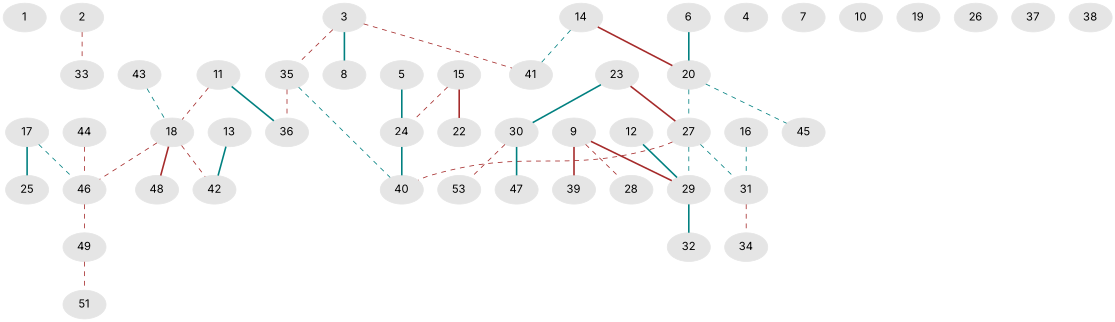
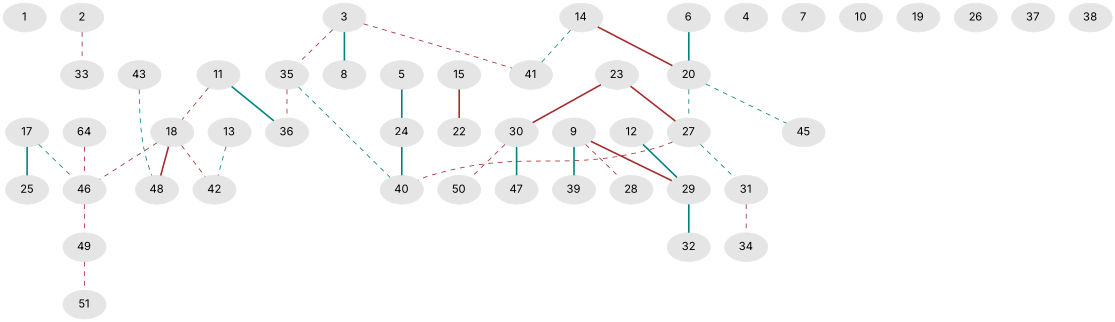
edge "43" -- "18": now "43" -- "48"
edge "15" -- "24": removed
edge "23" -- "30": color teal -> brown
node "44": label "44" -> "64"
node "16": removed
edge "13" -- "42": style bold -> dashed
edge "27" -- "29": removed
edge "9" -- "39": color brown -> teal
node "53": label "53" -> "50"
